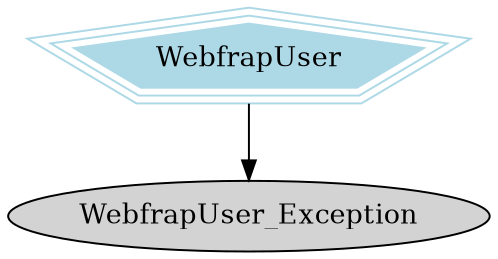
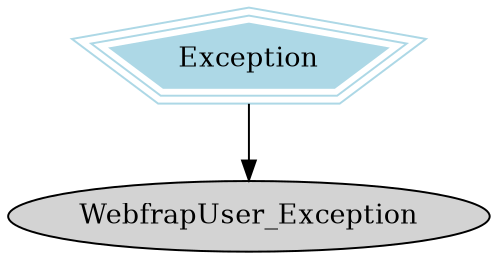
node "WebfrapUser": label "WebfrapUser" -> "Exception"
